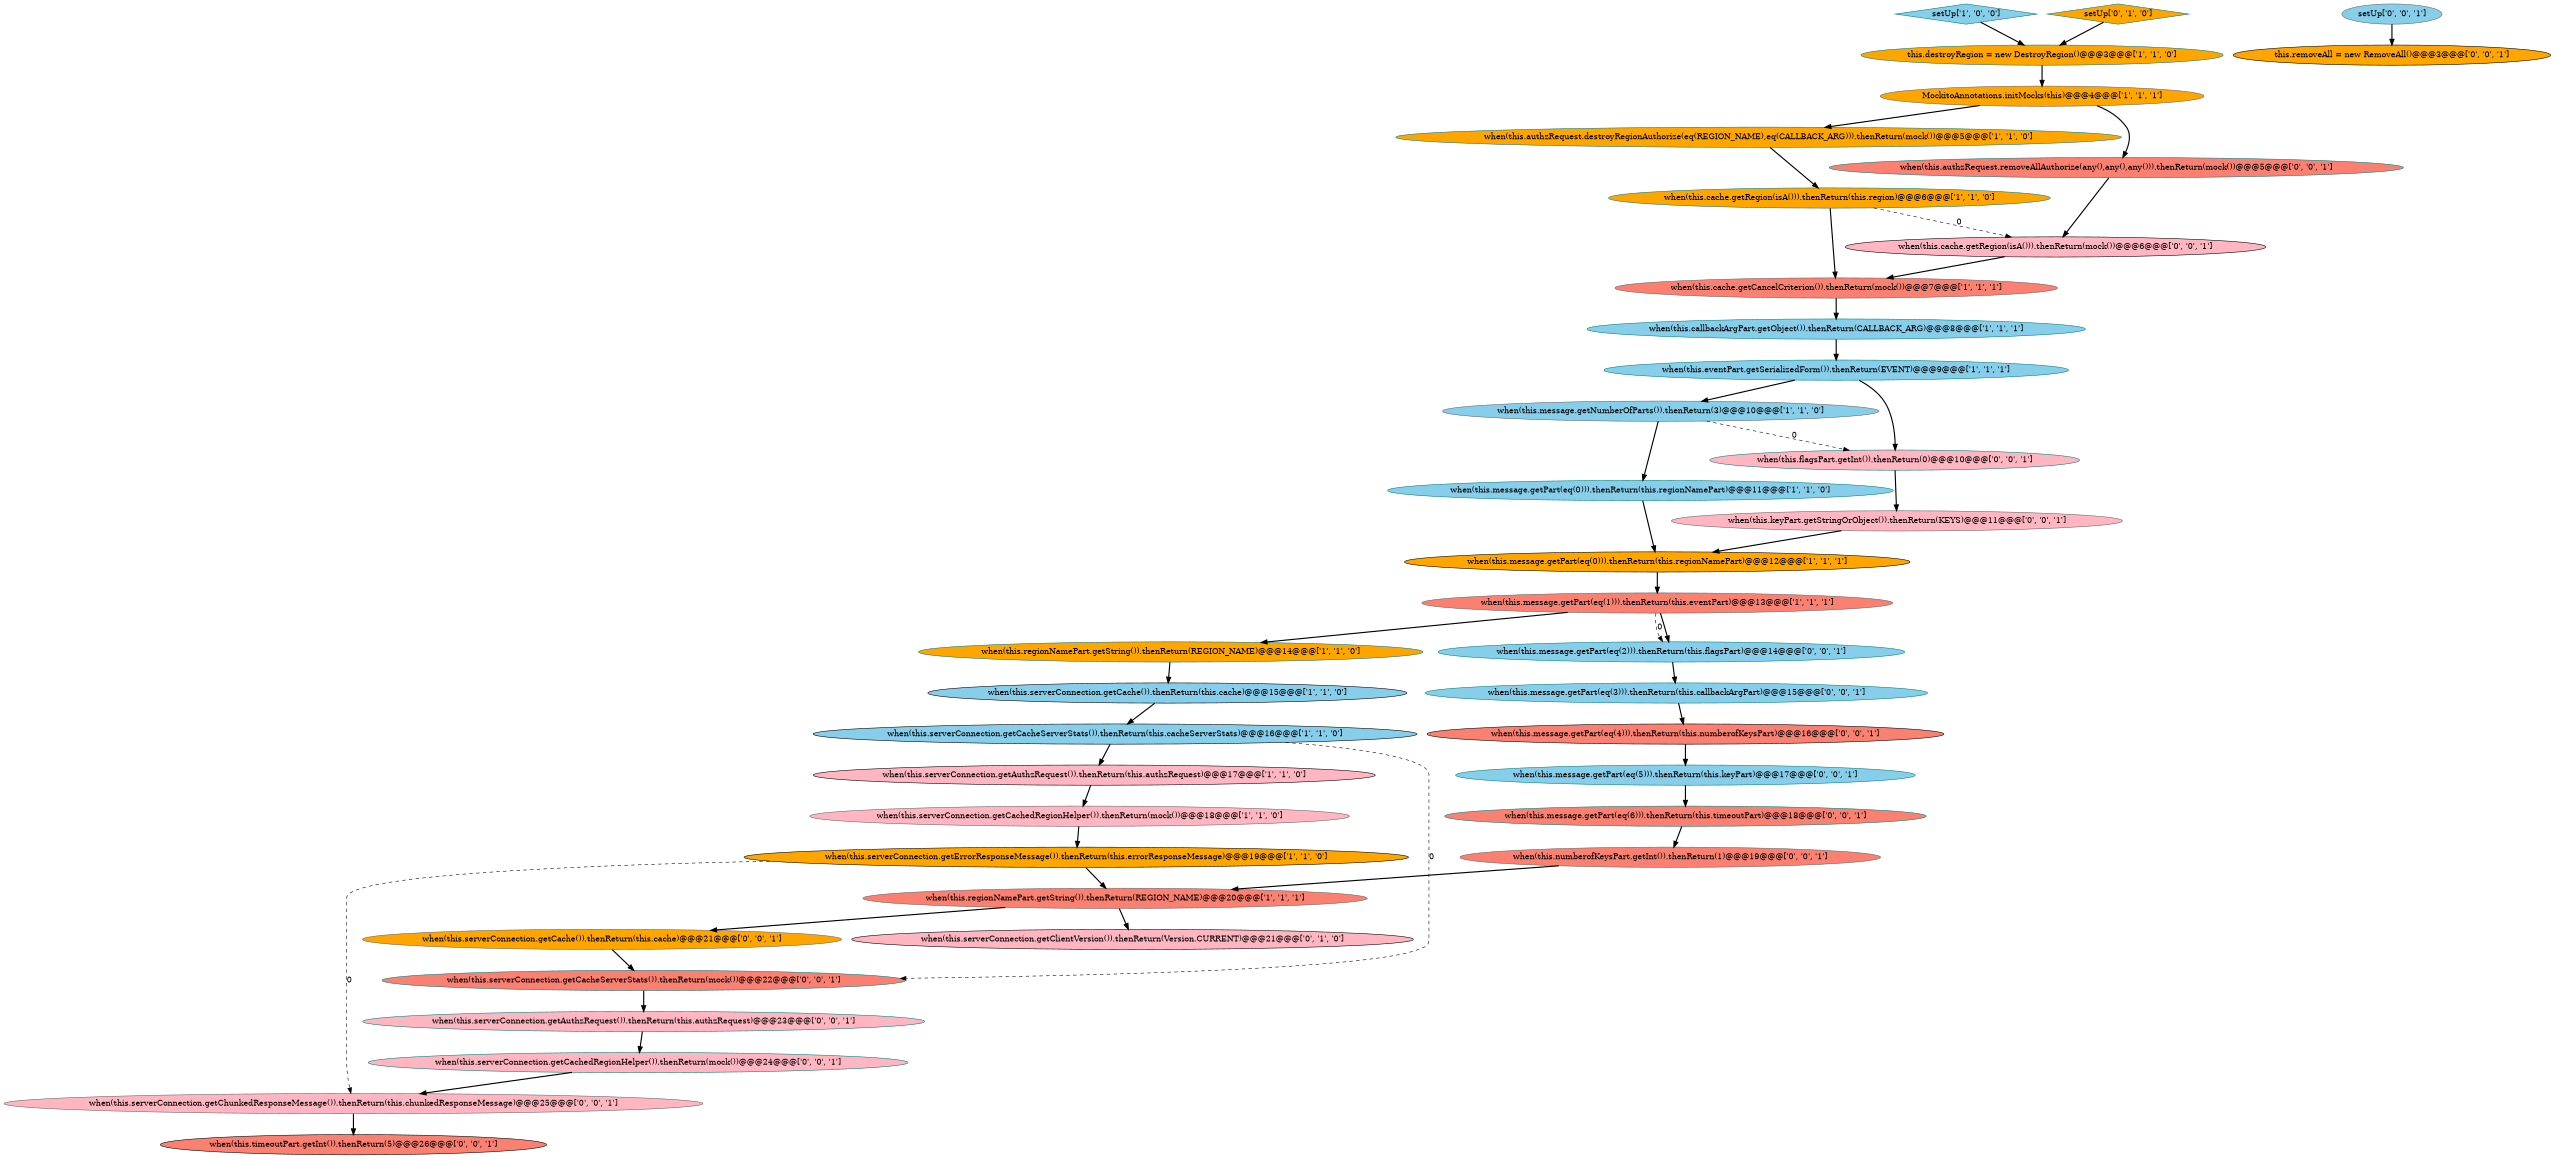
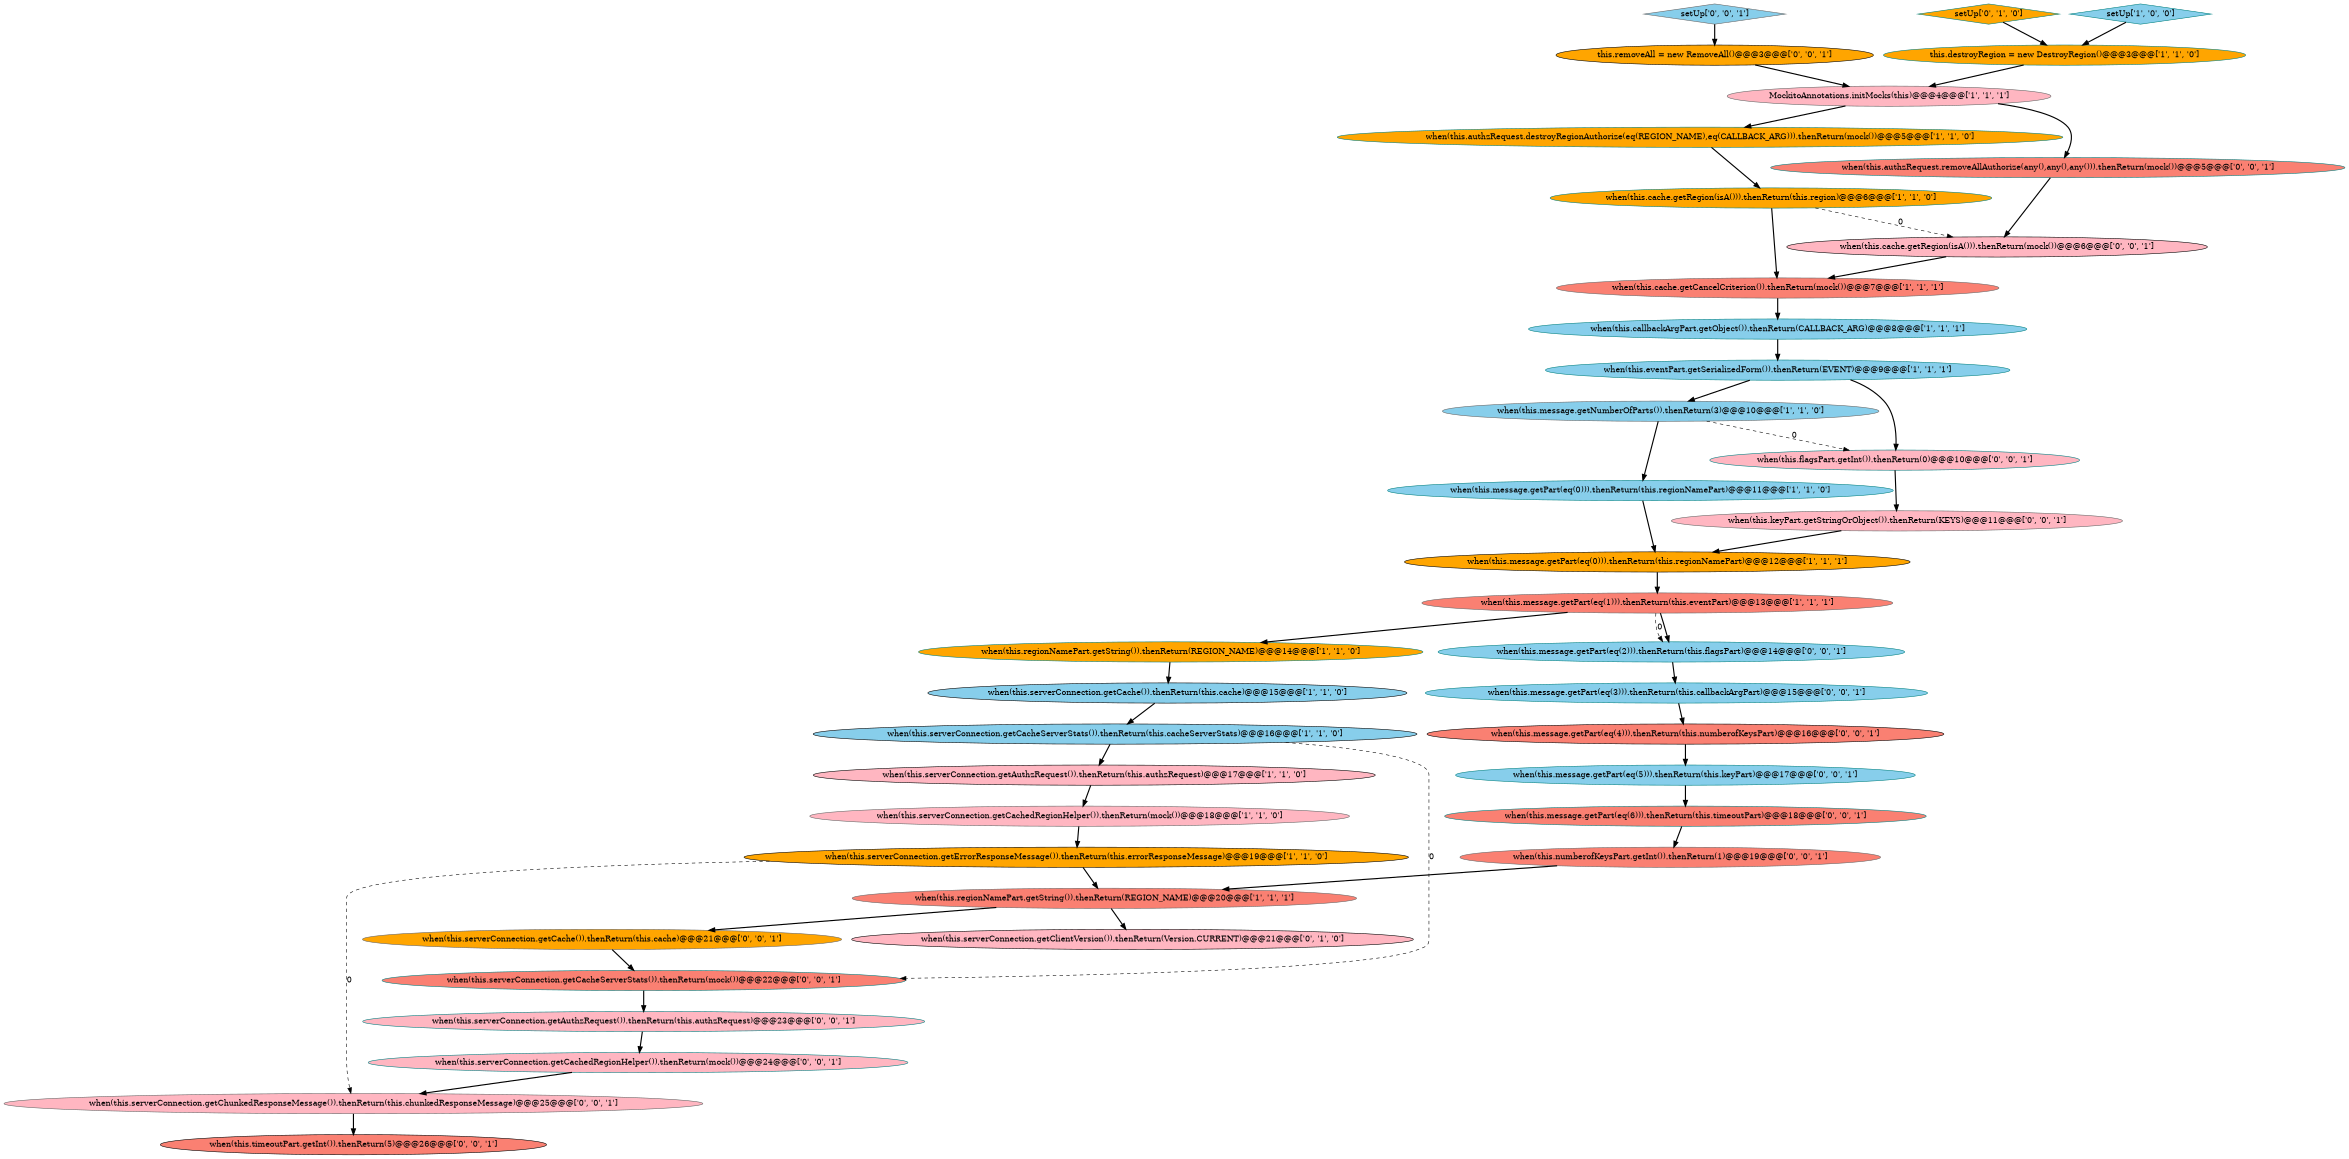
node "setUp['0', '0', '1']": shape ellipse -> diamond
edge "this.removeAll = new RemoveAll()@@@3@@@['0', '0', '1']" -> "MockitoAnnotations.initMocks(this)@@@4@@@['1', '1', '1']": added
node "MockitoAnnotations.initMocks(this)@@@4@@@['1', '1', '1']": fillcolor orange -> lightpink
